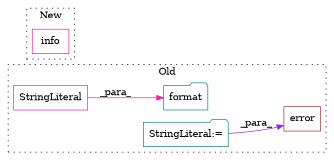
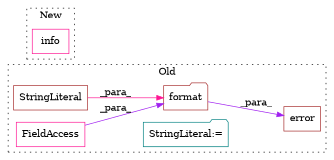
node "StringLiteral": color deeppink -> brown
node "format": color teal -> brown
edge "StringLiteral:=" -> "error": now "format" -> "error"
node "FieldAccess": added
